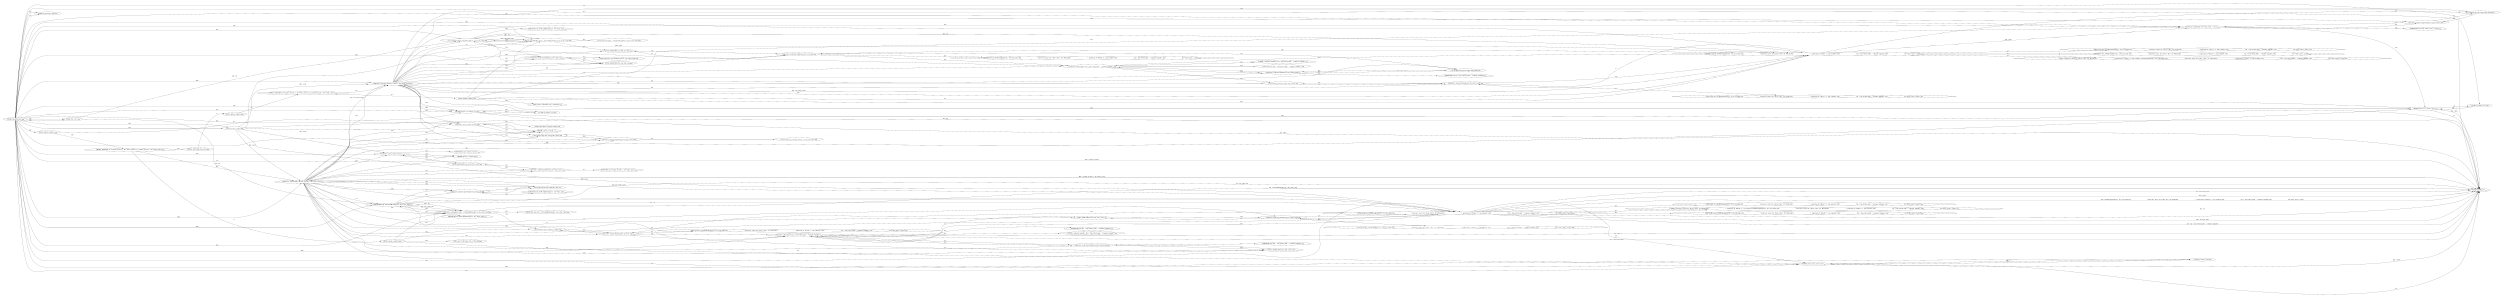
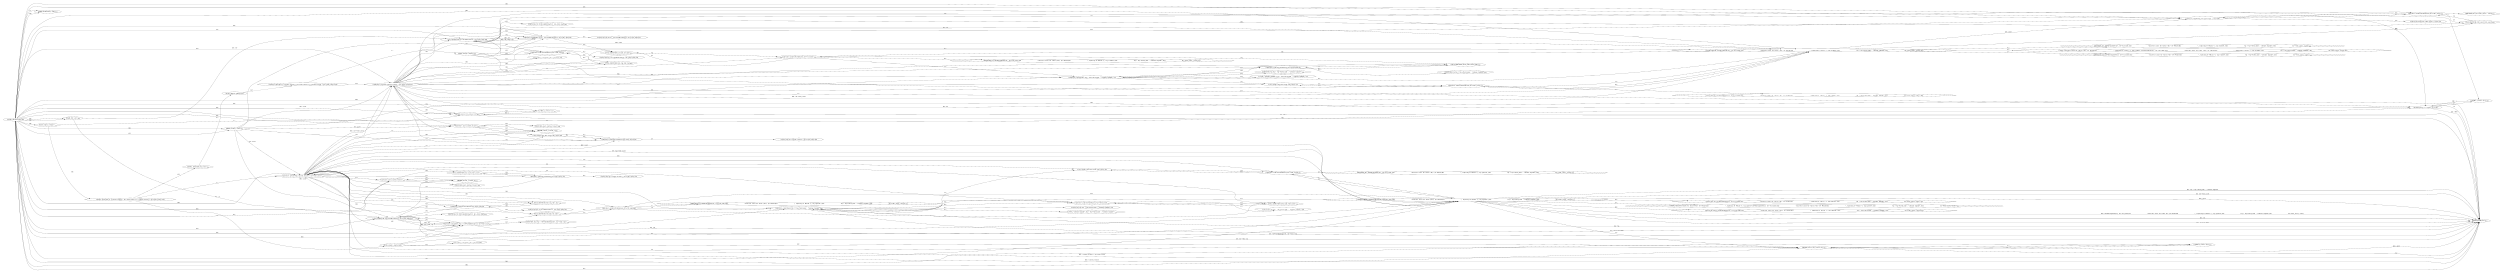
node "(IDENTIFIER,dir,dir->tdir_count = count)": added
